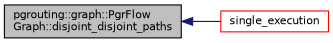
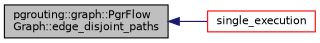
node "pgrouting::graph::PgrFlow Graph::disjoint_disjoint_paths": label "pgrouting::graph::PgrFlow Graph::disjoint_disjoint_paths" -> "pgrouting::graph::PgrFlow Graph::edge_disjoint_paths"
